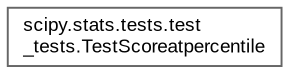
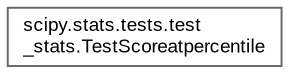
node "scipy.stats.tests.test _tests.TestScoreatpercentile": label "scipy.stats.tests.test _tests.TestScoreatpercentile" -> "scipy.stats.tests.test _stats.TestScoreatpercentile"
